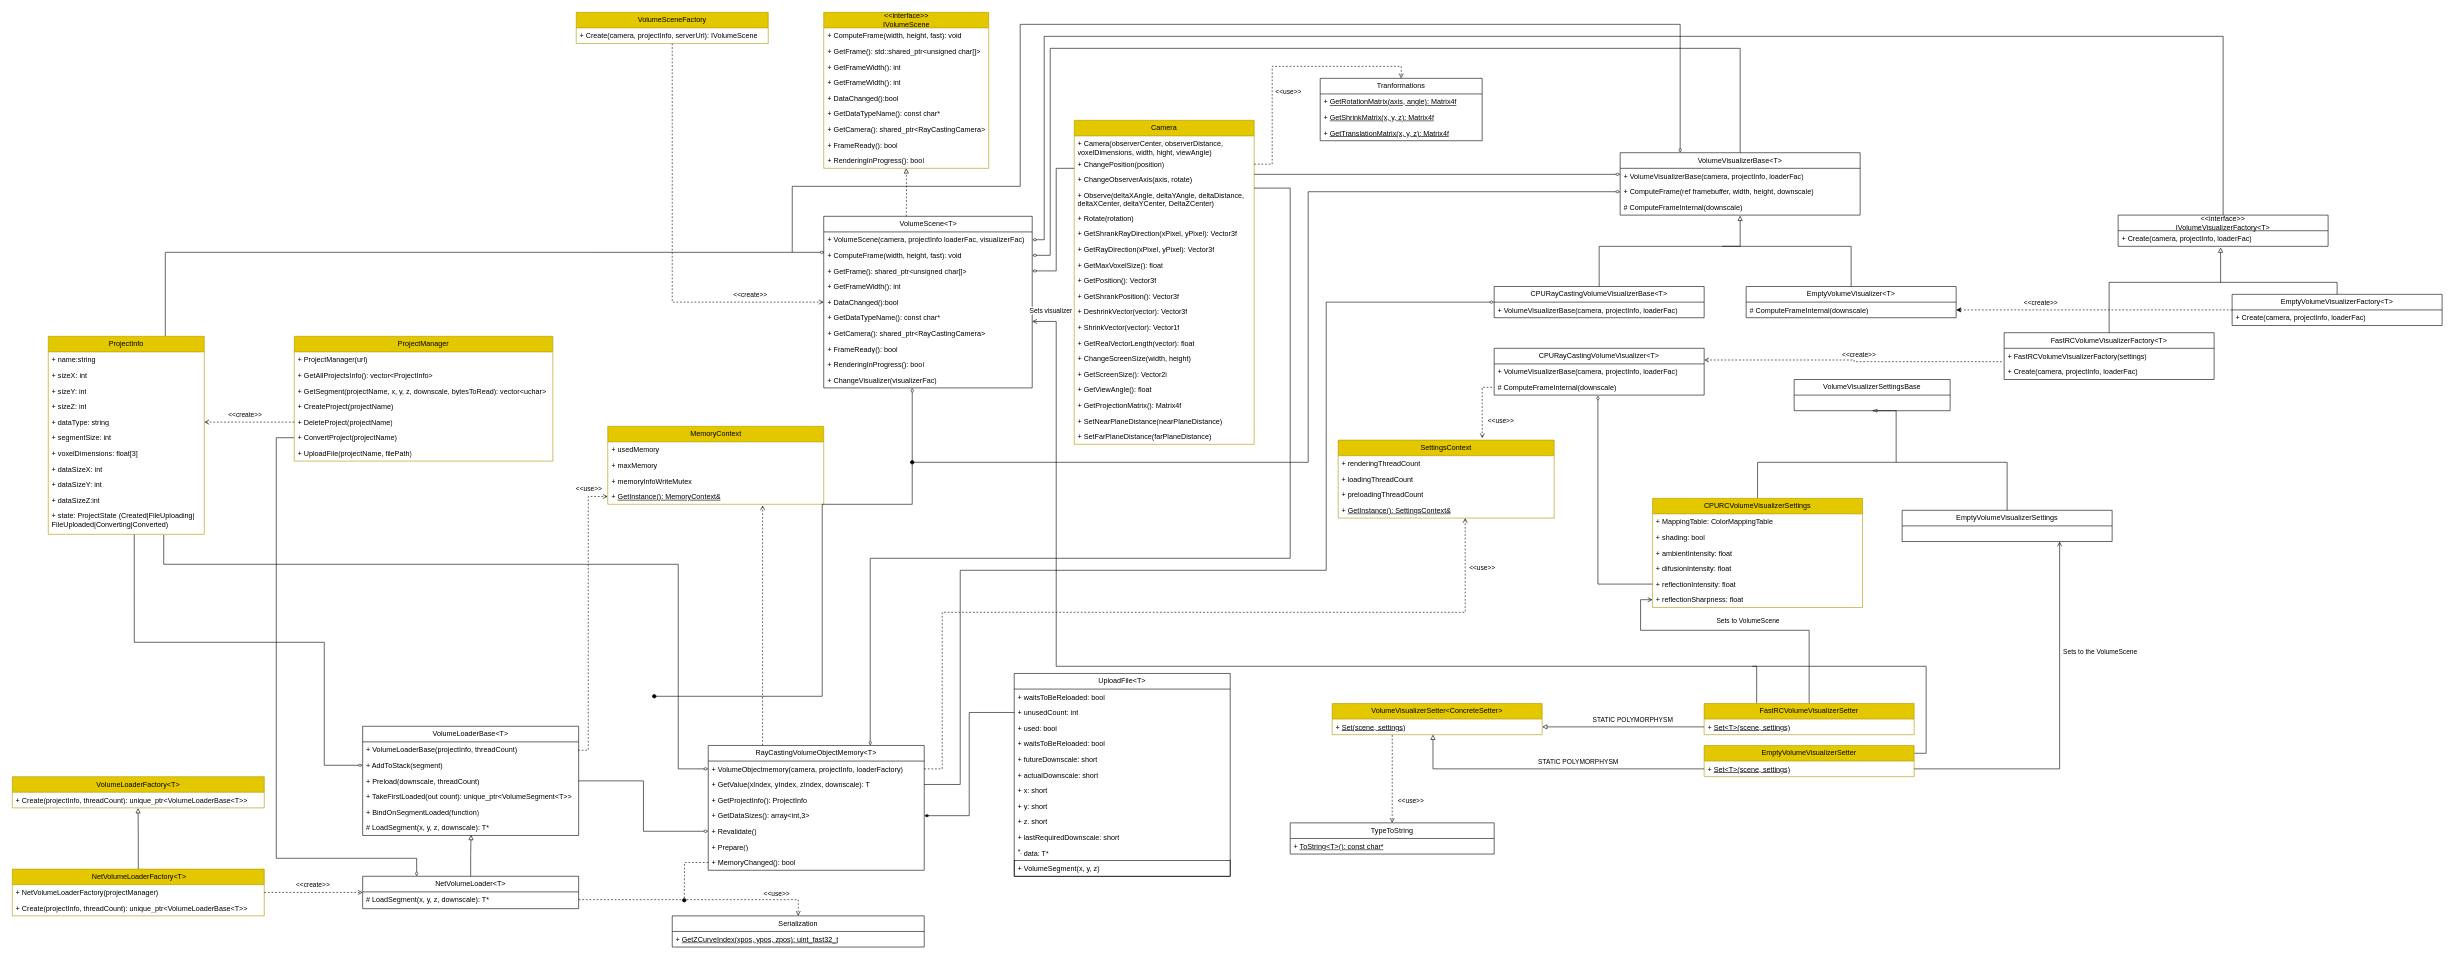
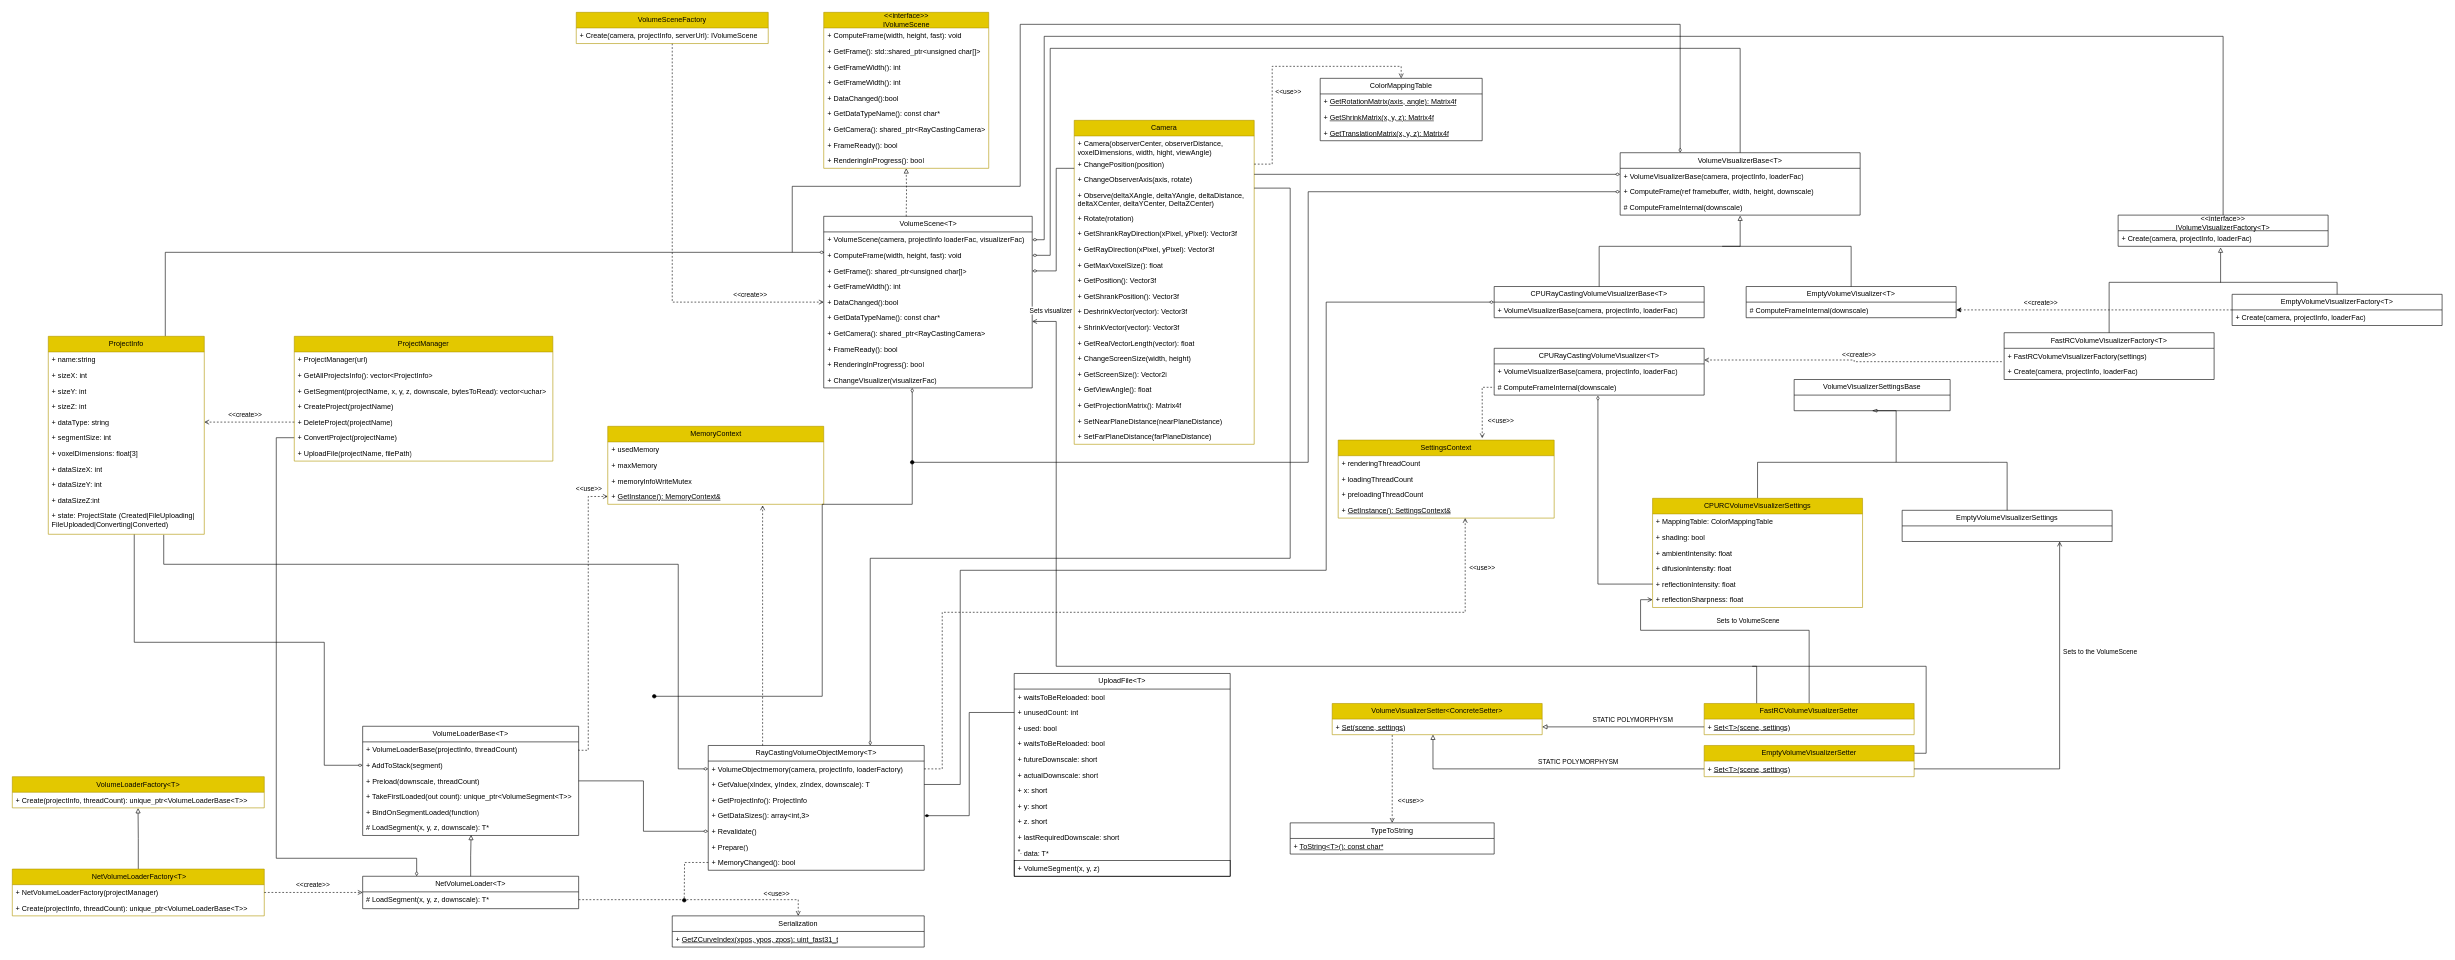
node "Tranformations": label "Tranformations" -> "ColorMappingTable"
node "+ ShrinkVector(vector): Vector1f": label "+ ShrinkVector(vector): Vector1f" -> "+ ShrinkVector(vector): Vector3f"
node "+ GetZCurveIndex(xpos, ypos, zpos): uint_fast32_t": label "+ GetZCurveIndex(xpos, ypos, zpos): uint_fast32_t" -> "+ GetZCurveIndex(xpos, ypos, zpos): uint_fast31_t"
